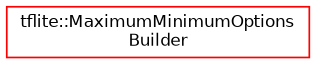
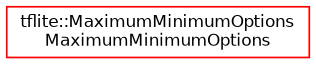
node "tflite::MaximumMinimumOptions Builder": label "tflite::MaximumMinimumOptions Builder" -> "tflite::MaximumMinimumOptions MaximumMinimumOptions"
